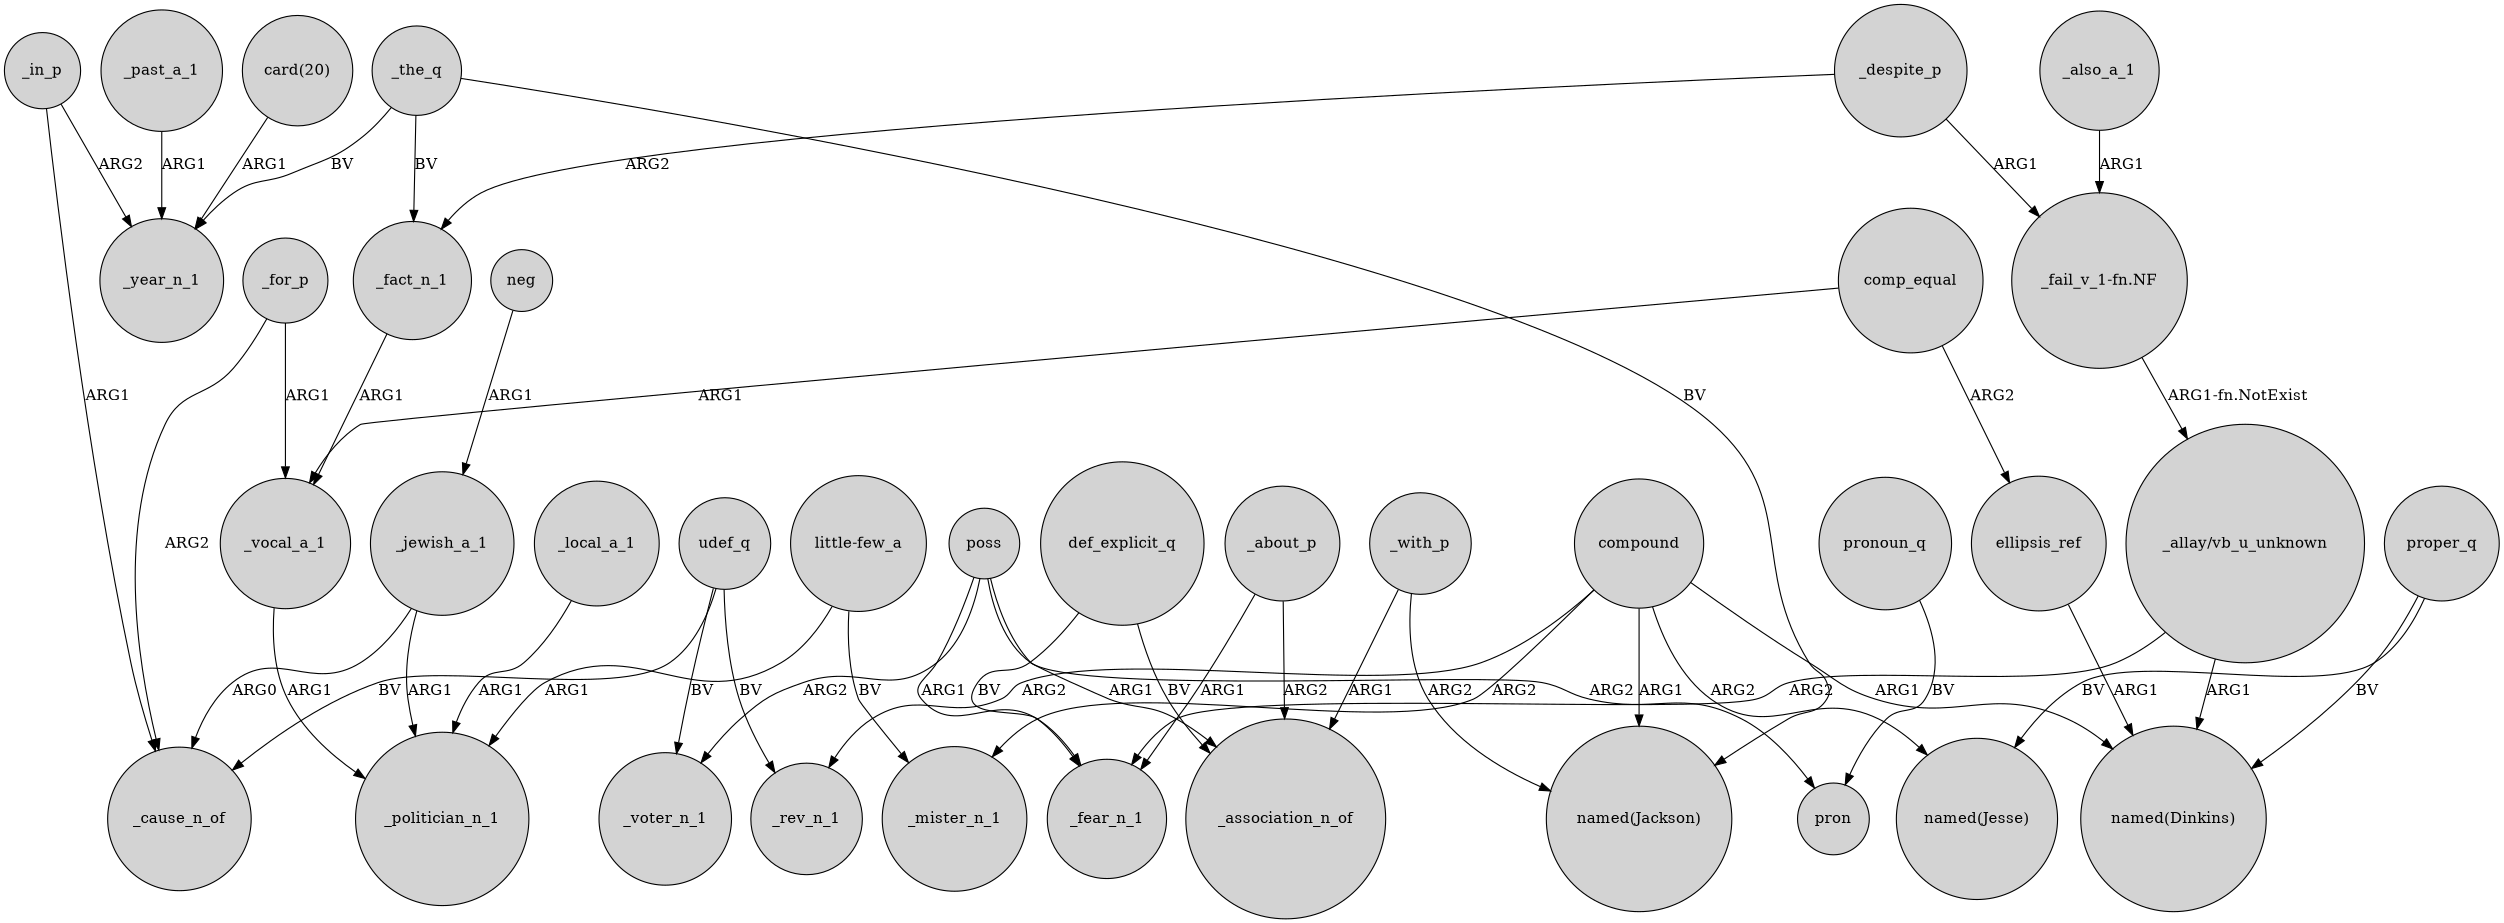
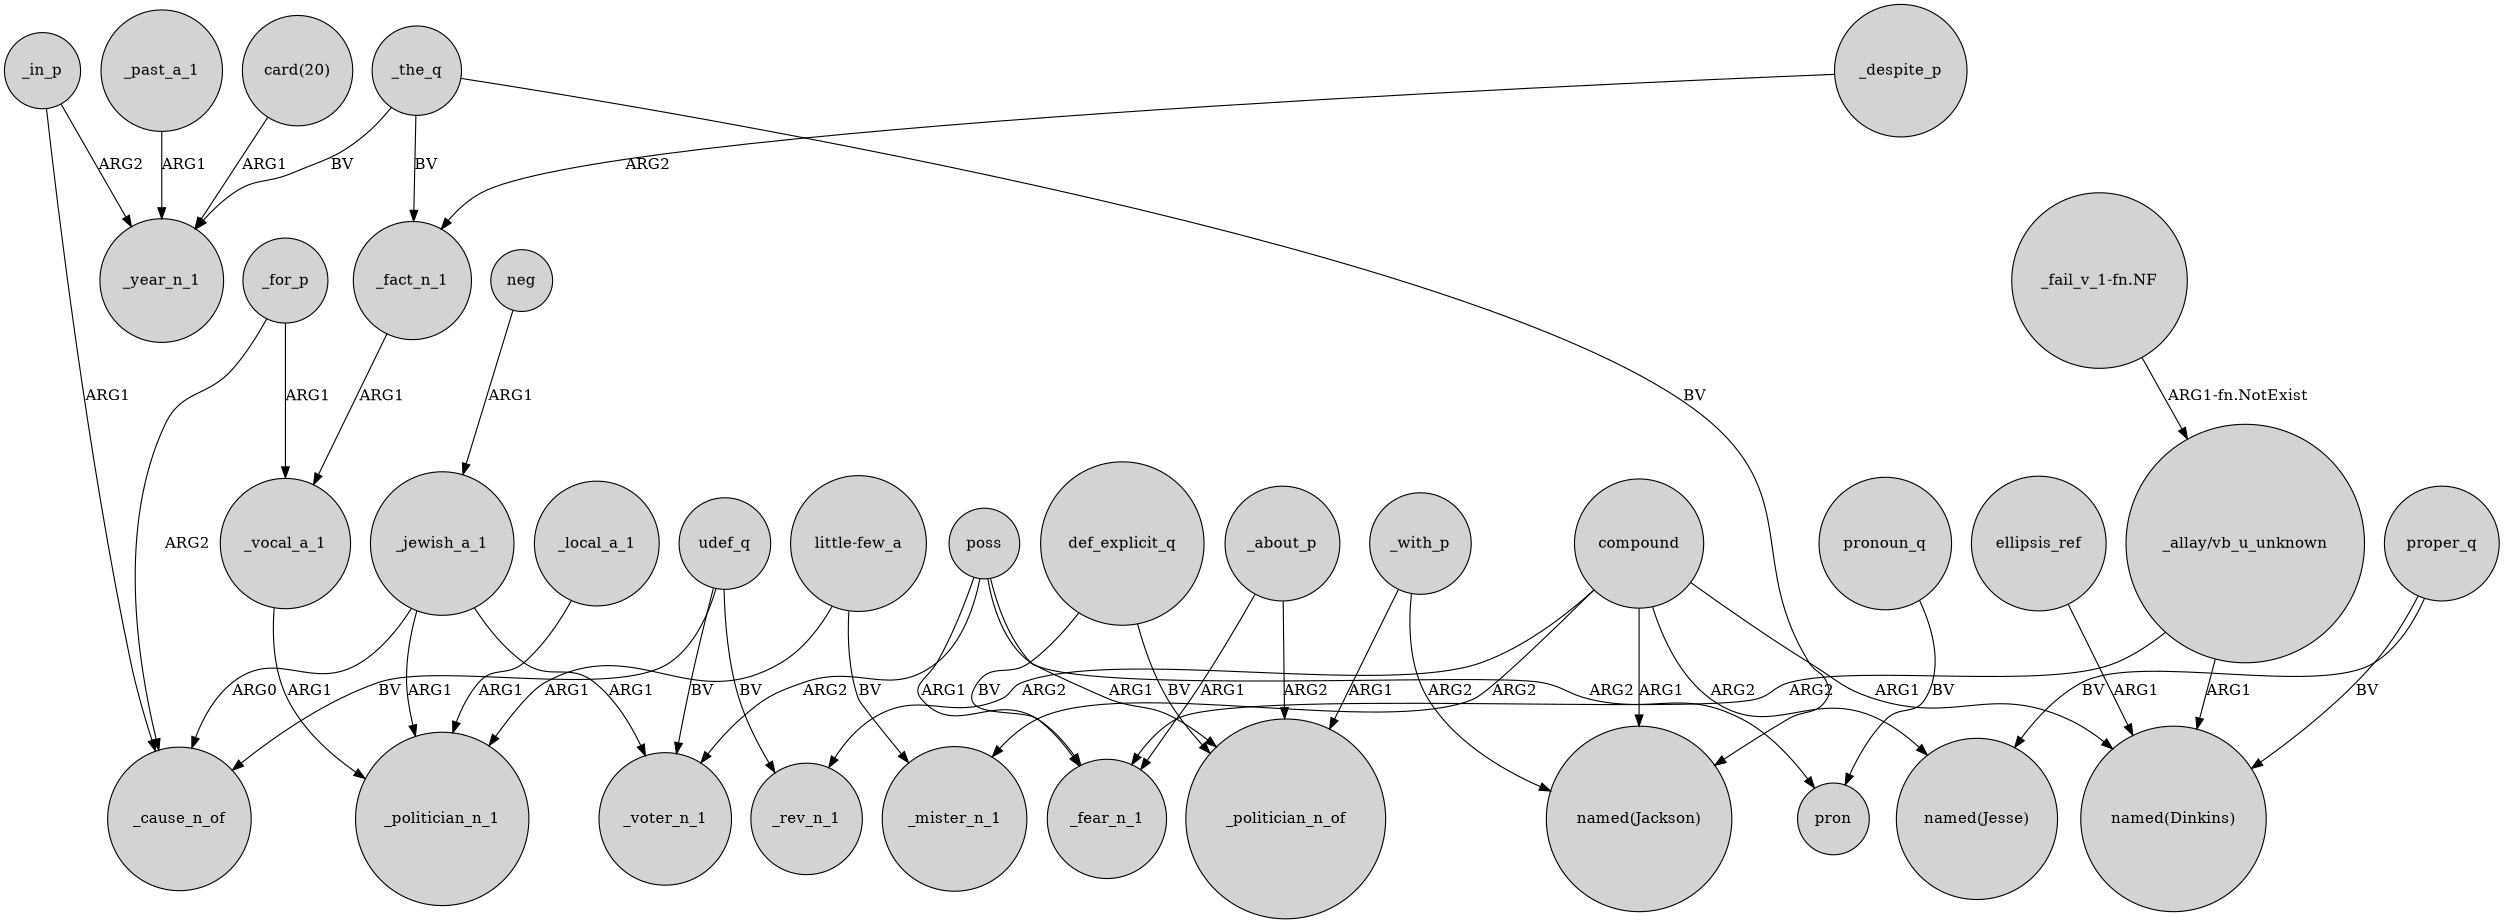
node "_also_a_1": removed
edge "_despite_p" -> "_fail_v_1-fn.NF": removed, label "ARG1"
node "comp_equal": removed
edge "_jewish_a_1" -> "_voter_n_1": added, label "ARG1"
node "_association_n_of": label "_association_n_of" -> "_politician_n_of"
